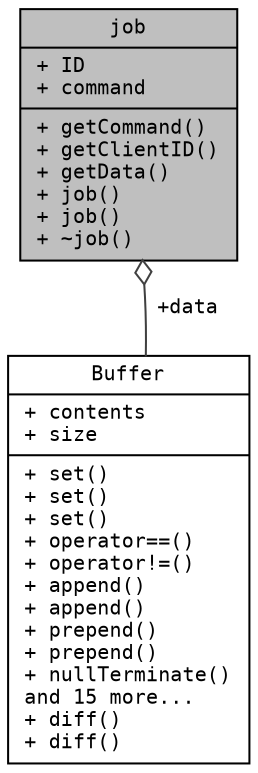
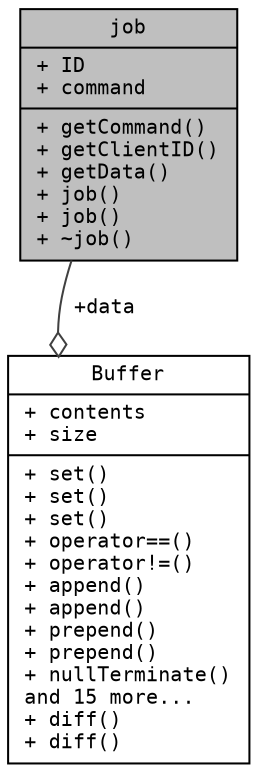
edge "Buffer" -> "job": reversed
